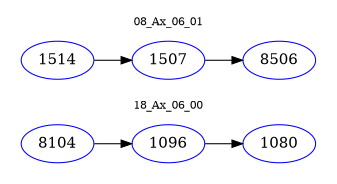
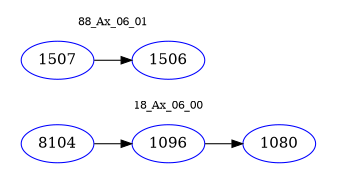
cluster "08_Ax_06_01": label "08_Ax_06_01" -> "88_Ax_06_01"
node "1514": removed
node "8506": label "8506" -> "1506"
